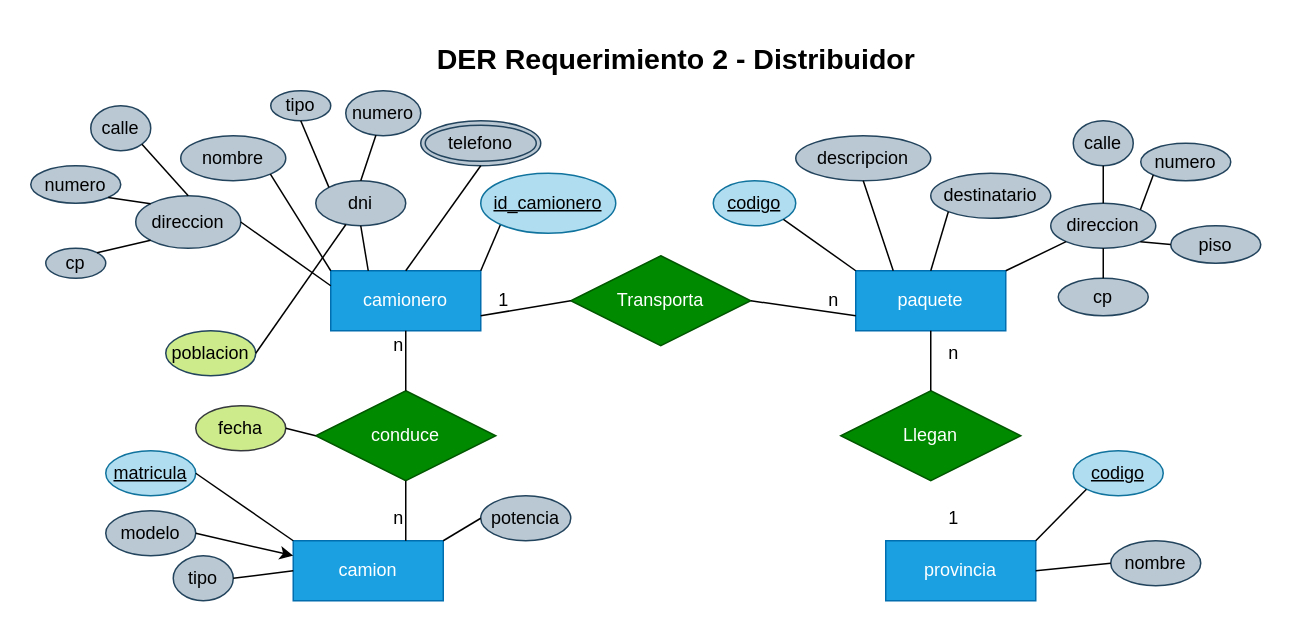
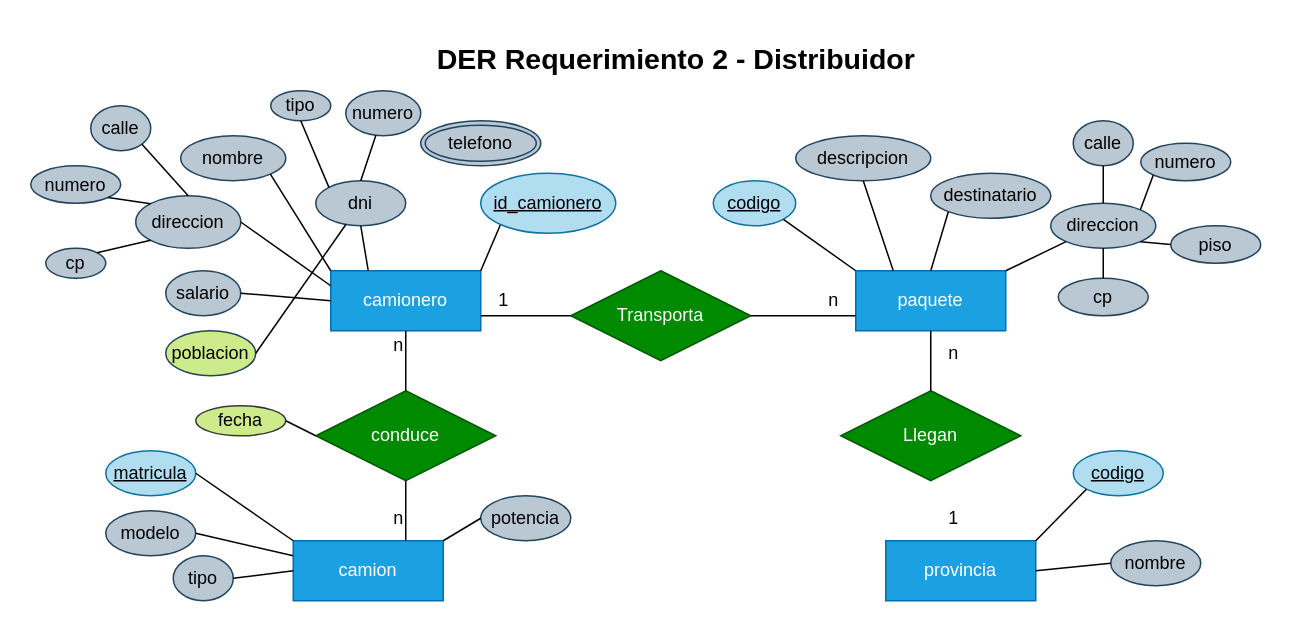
edge "telefono" -- "camionero": removed
node "salario": added
edge "salario" -- "camionero": added
node "Transporta": moved (661, 301) -> (661, 316)
node "fecha": size 90x45 -> 90x30
edge "modelo" -> "camion": arrowhead classic -> none
